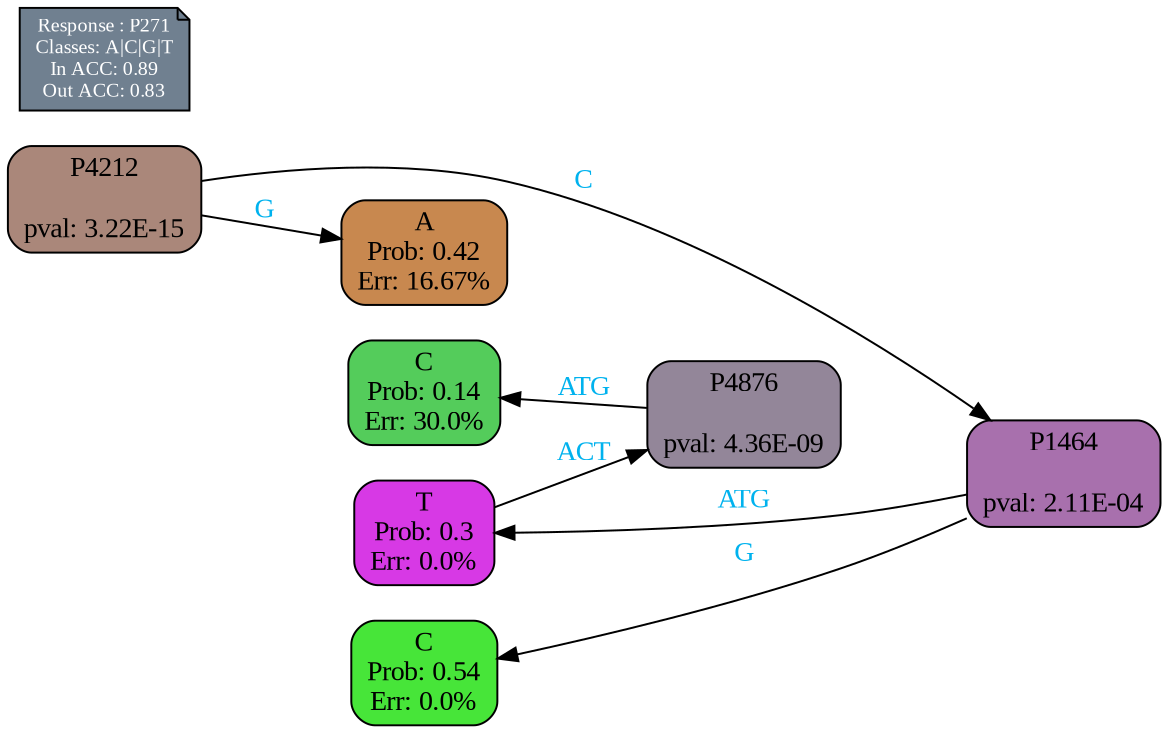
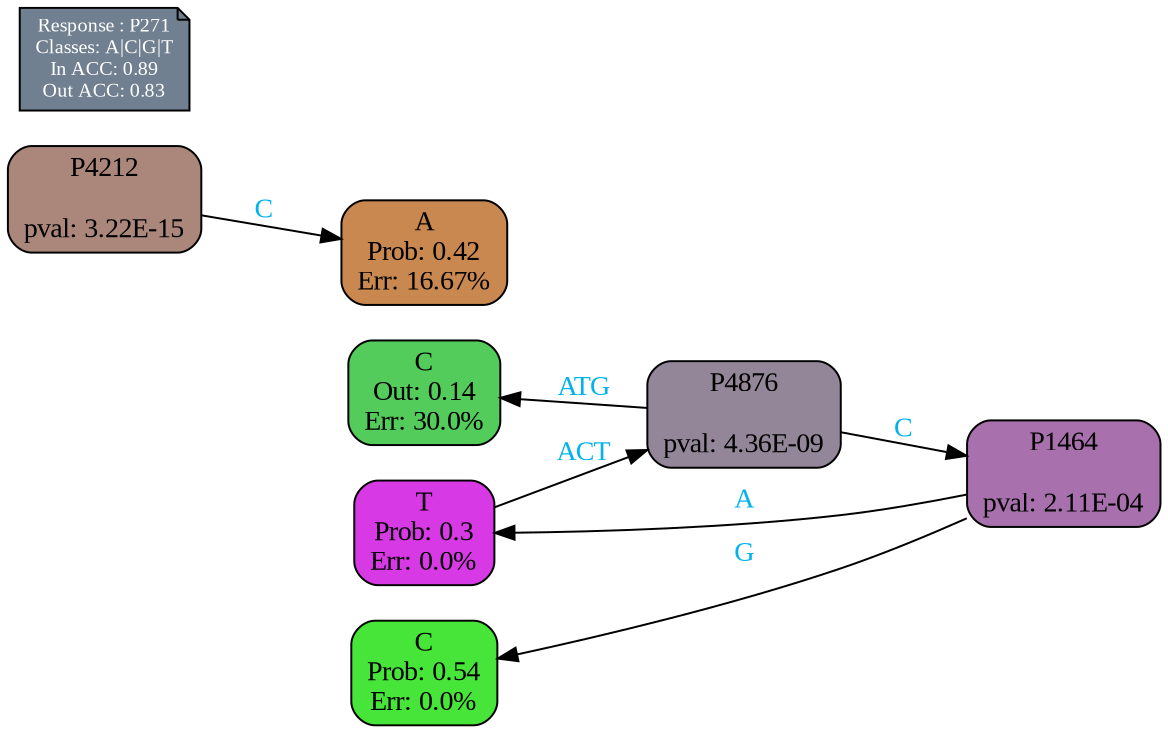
edge "P4212 pval: 3.22E-15" -> "A Prob: 0.42 Err: 16.67%": label "G" -> "C"
edge "P4212 pval: 3.22E-15" -> "P1464 pval: 2.11E-04": now "P4876 pval: 4.36E-09" -> "P1464 pval: 2.11E-04"
node "C Prob: 0.14 Err: 30.0%": label "C Prob: 0.14 Err: 30.0%" -> "C Out: 0.14 Err: 30.0%"
edge "P1464 pval: 2.11E-04" -> "T Prob: 0.3 Err: 0.0%": label "ATG" -> "A"
